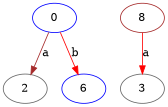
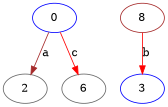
edge "0" -> "6": label "b" -> "c"
edge "8" -> "3": label "a" -> "b"
node "6": color blue -> gray40
node "3": color gray40 -> blue
